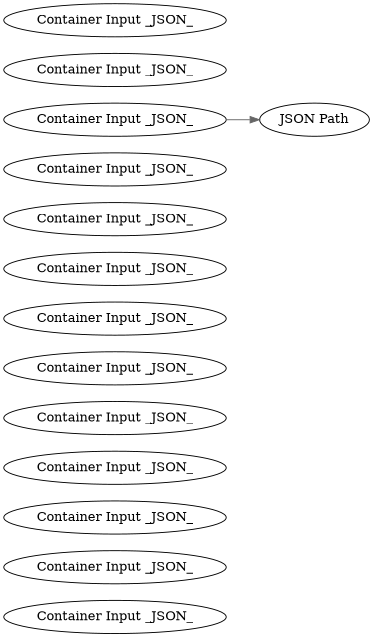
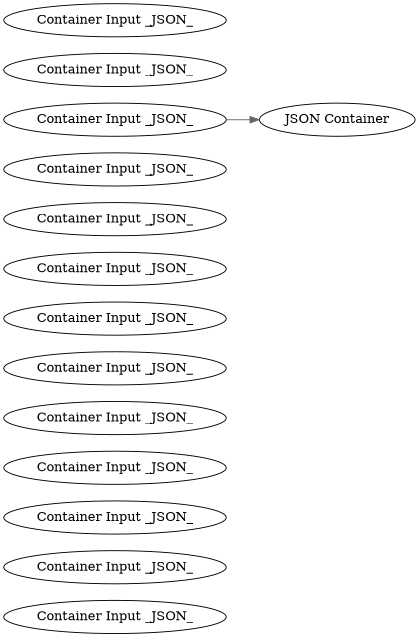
node "JSON Path": label "JSON Path" -> "JSON Container"
